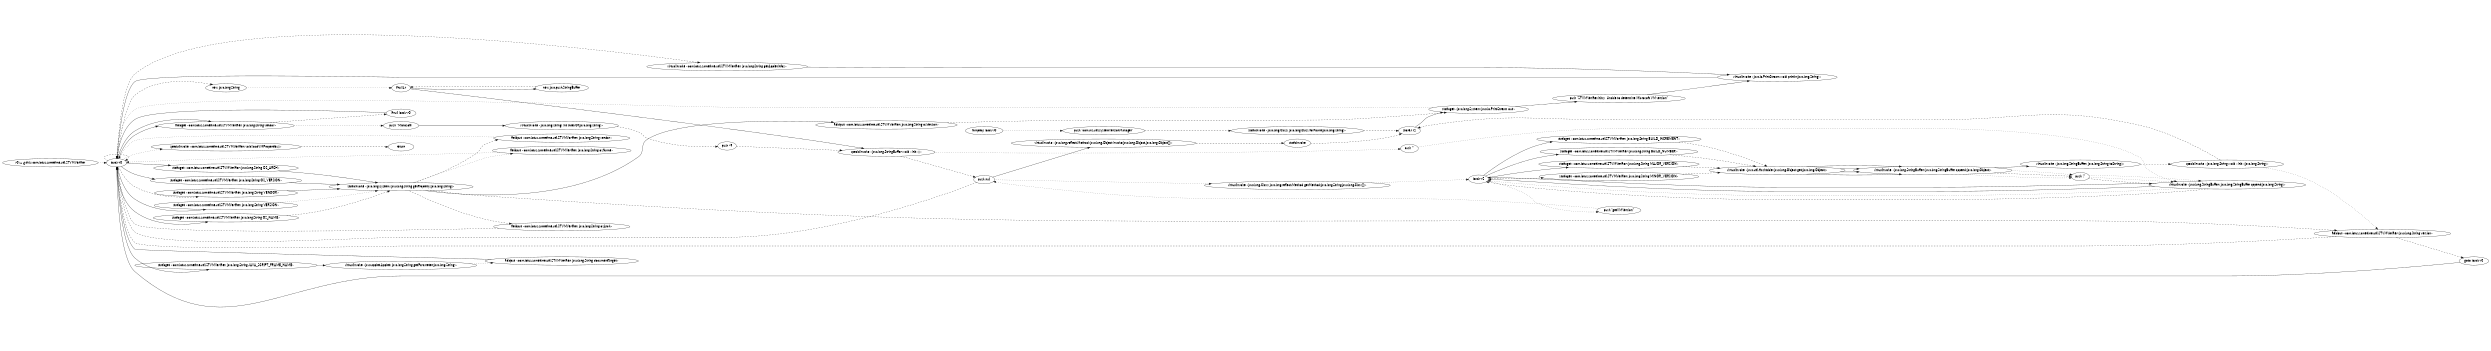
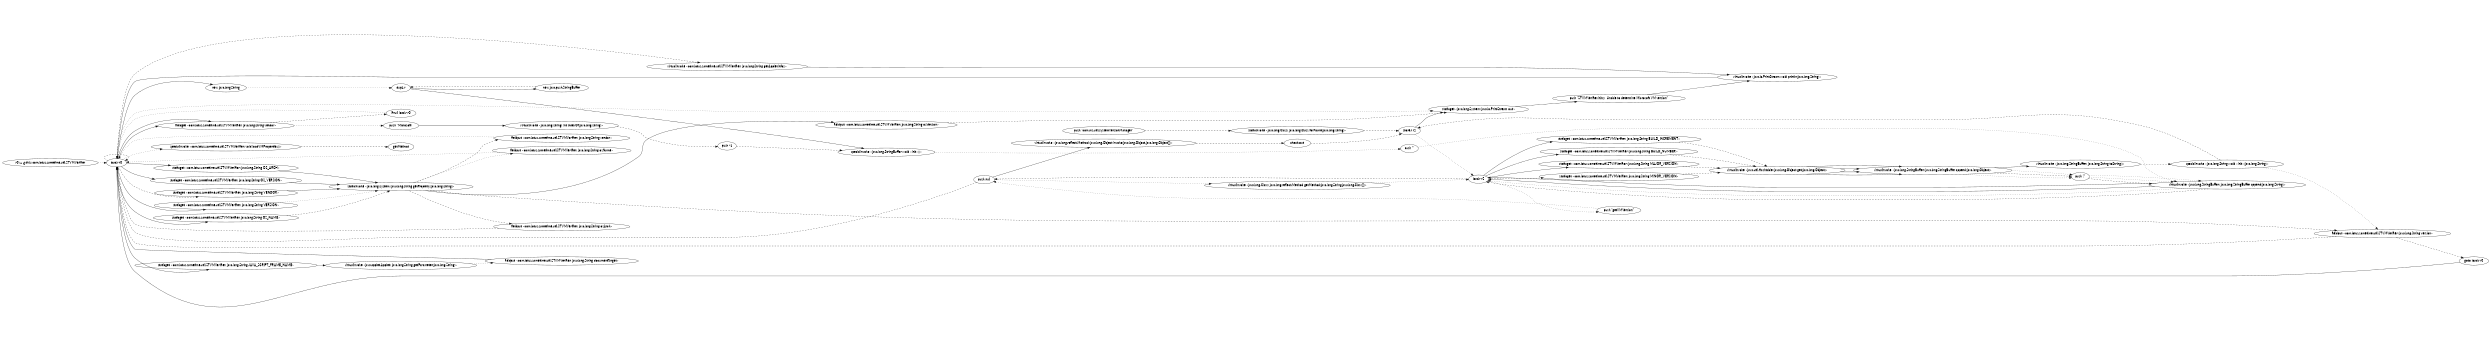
node "ifnull1.r": label "ifnull1.r" -> "dup1.r"
edge "load.r r0" -> "new java.lang.String": style dashed -> solid
edge "staticget <java.lang.System: java.io.PrintStream out>" -> "load.r r0": reversed
edge "ifnull load.r r0" -> "load.r r0": style solid -> dotted
node "ifcmpeq.i load.r r0": removed
node "staticinvoke": label "staticinvoke" -> "checkcast"
node "push -9": label "push -9" -> "push -1"
node "return": label "return" -> "getMethod"
edge "store.r r2" -> "load.r r2": added
edge "specialinvoke <java.lang.StringBuffer: void <init>()>" -> "push null": now "load.r r2" -> "push null"
